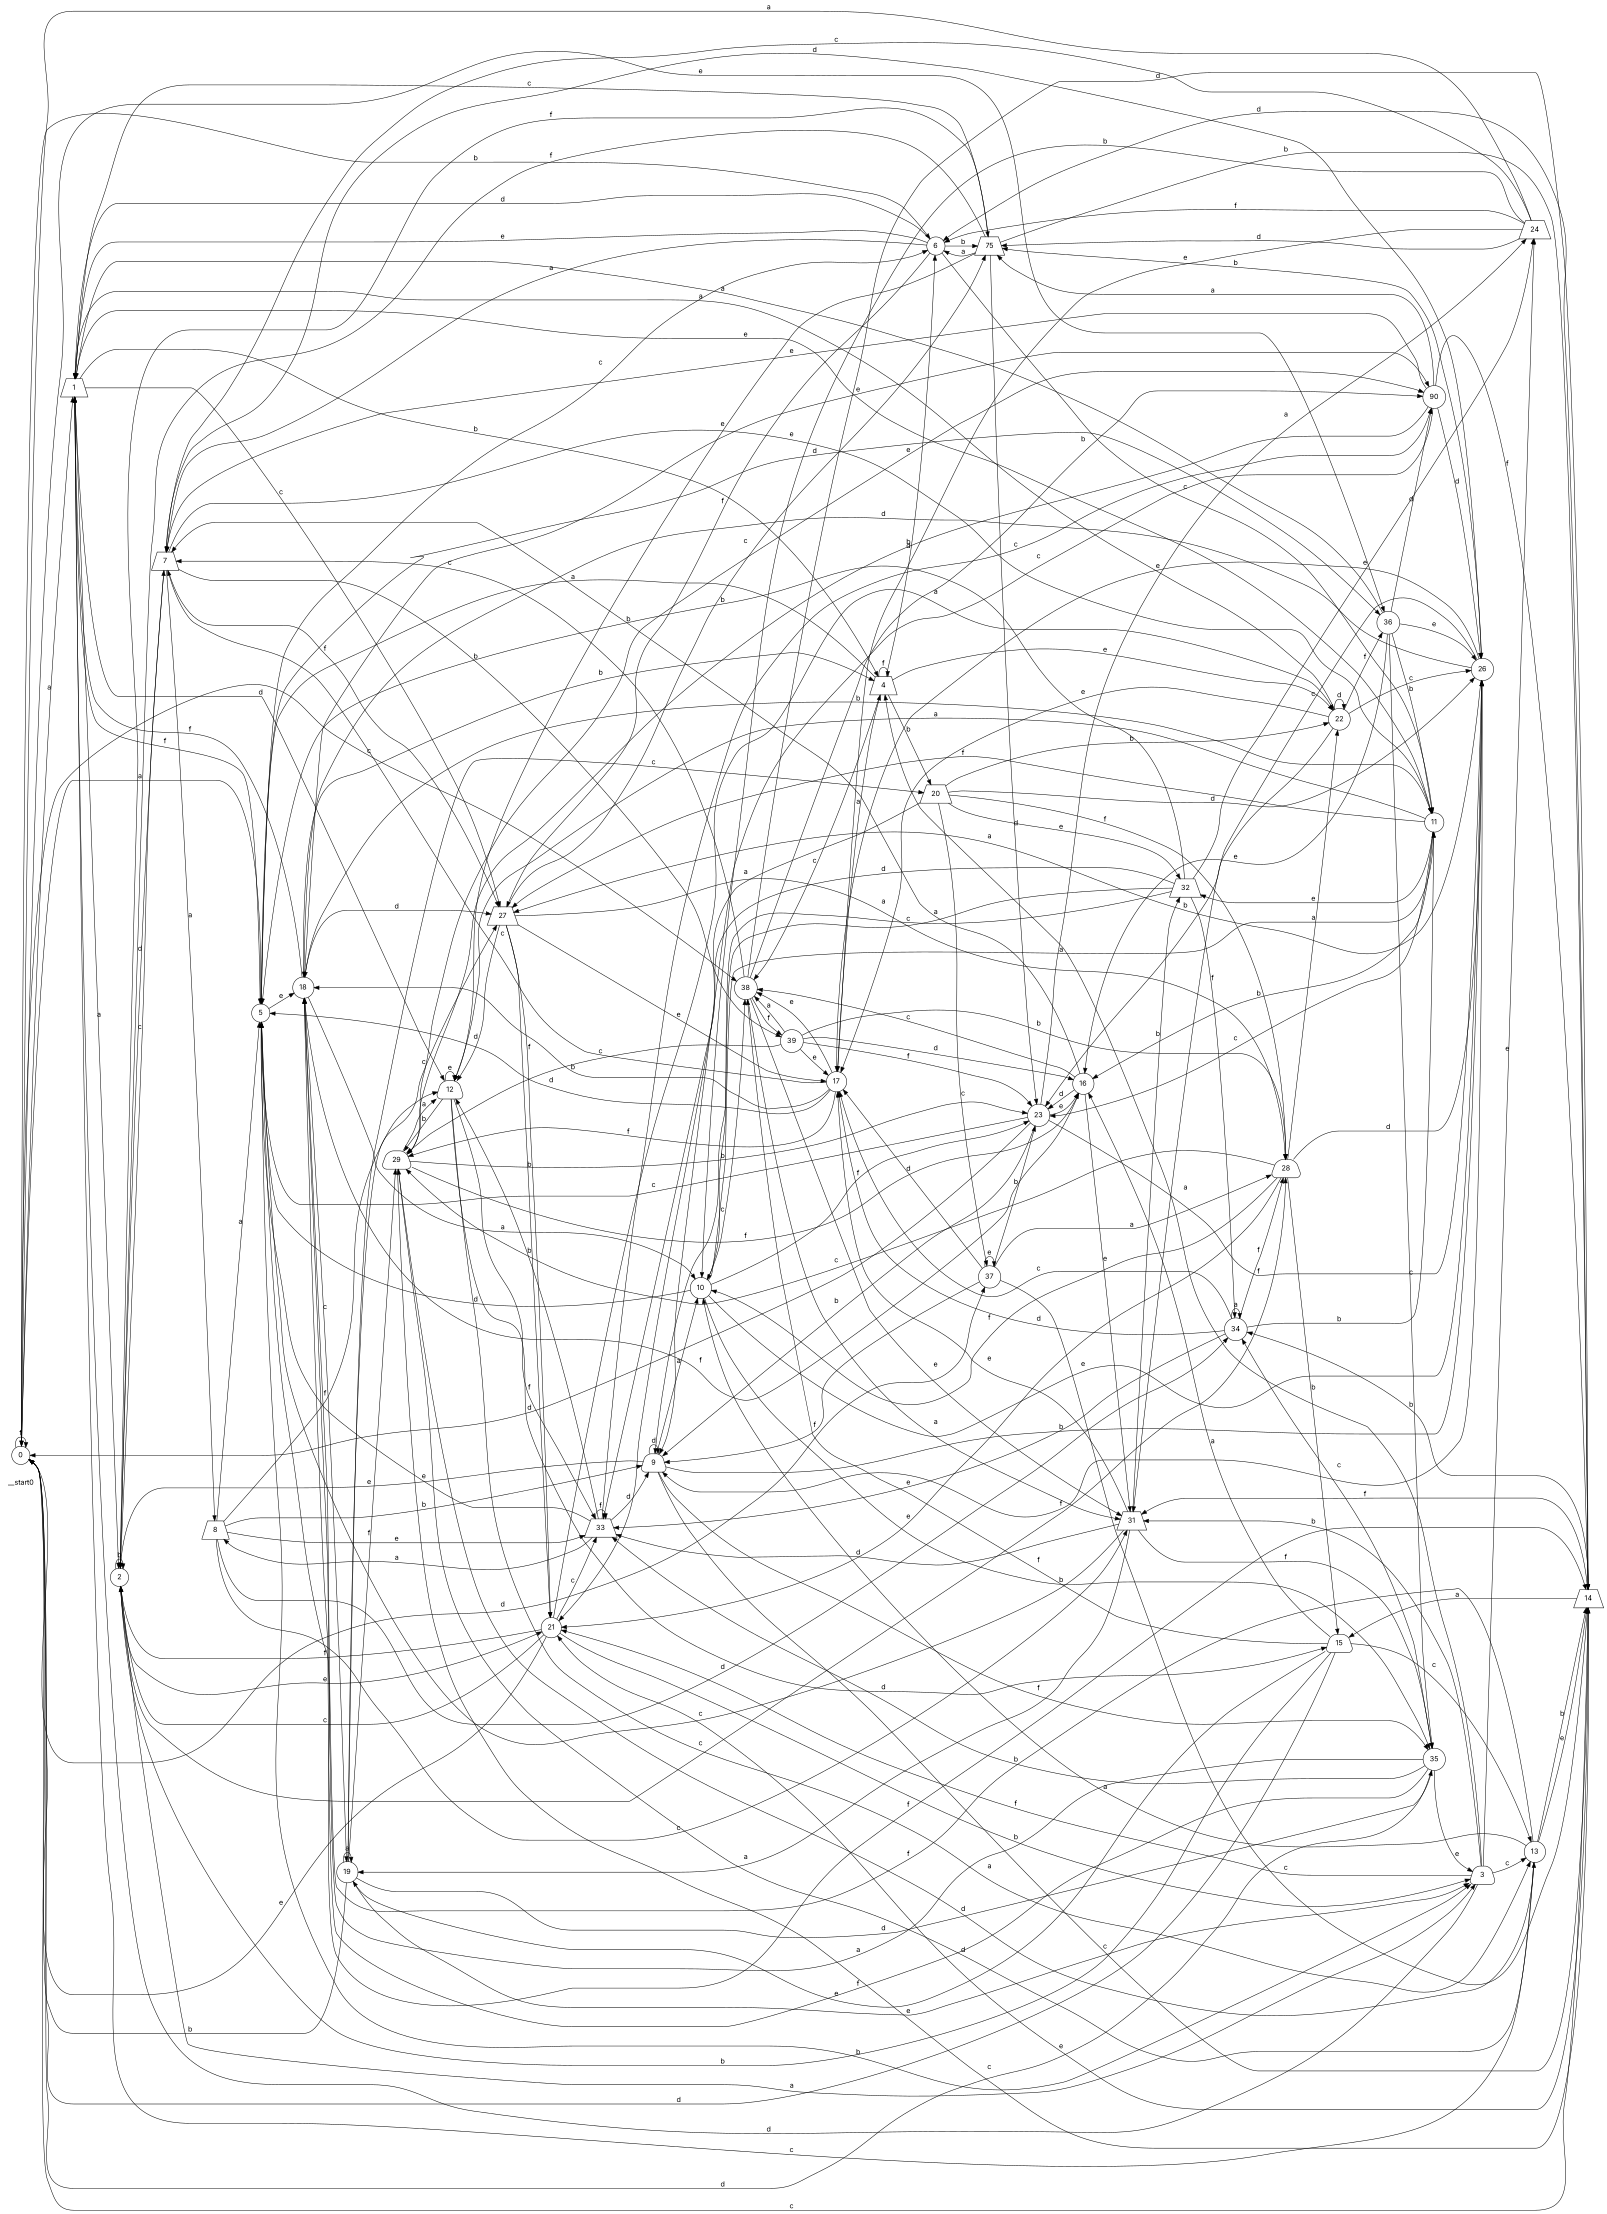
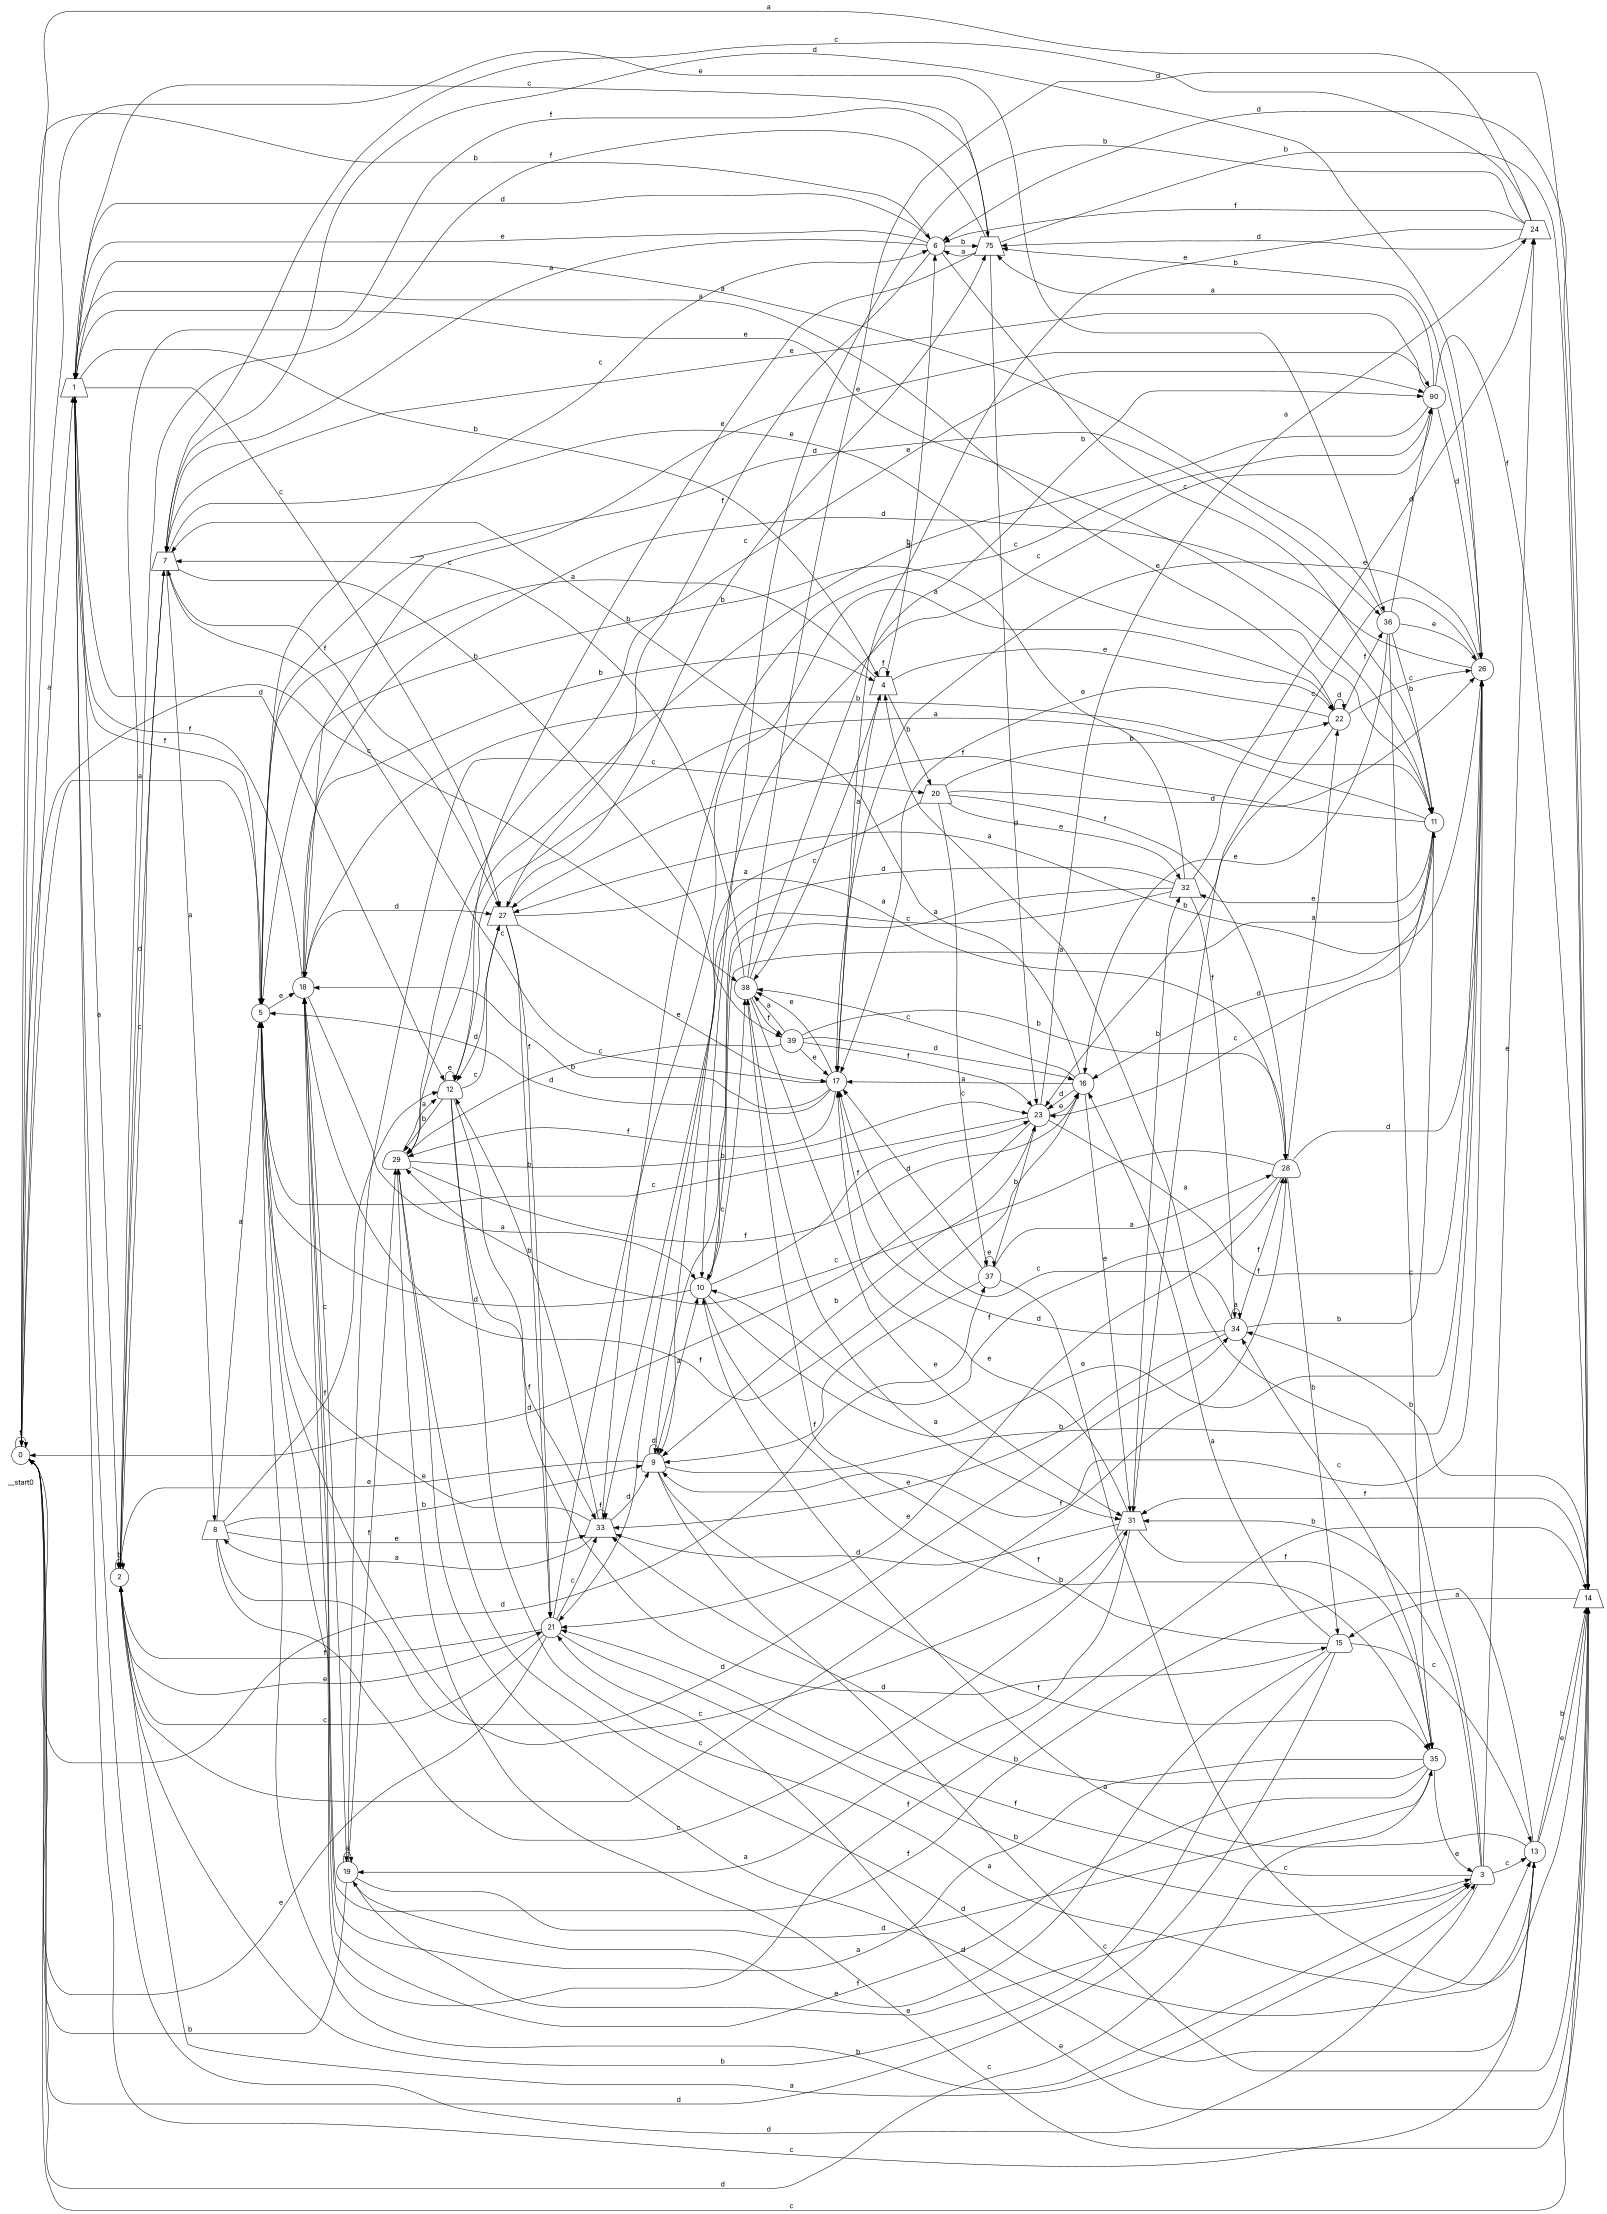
edge "11" -> "16": label "b" -> "d"
edge "16" -> "17": added, label "a"
edge "19" -> "27": now "12" -> "27"
